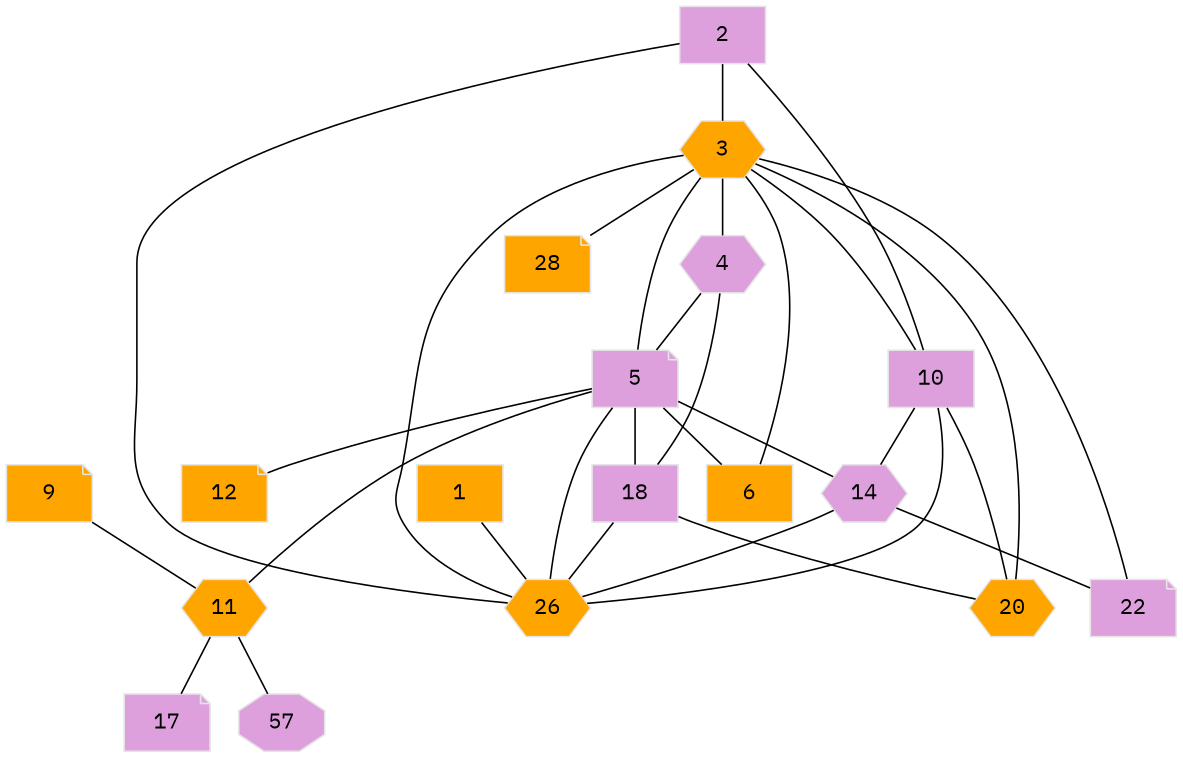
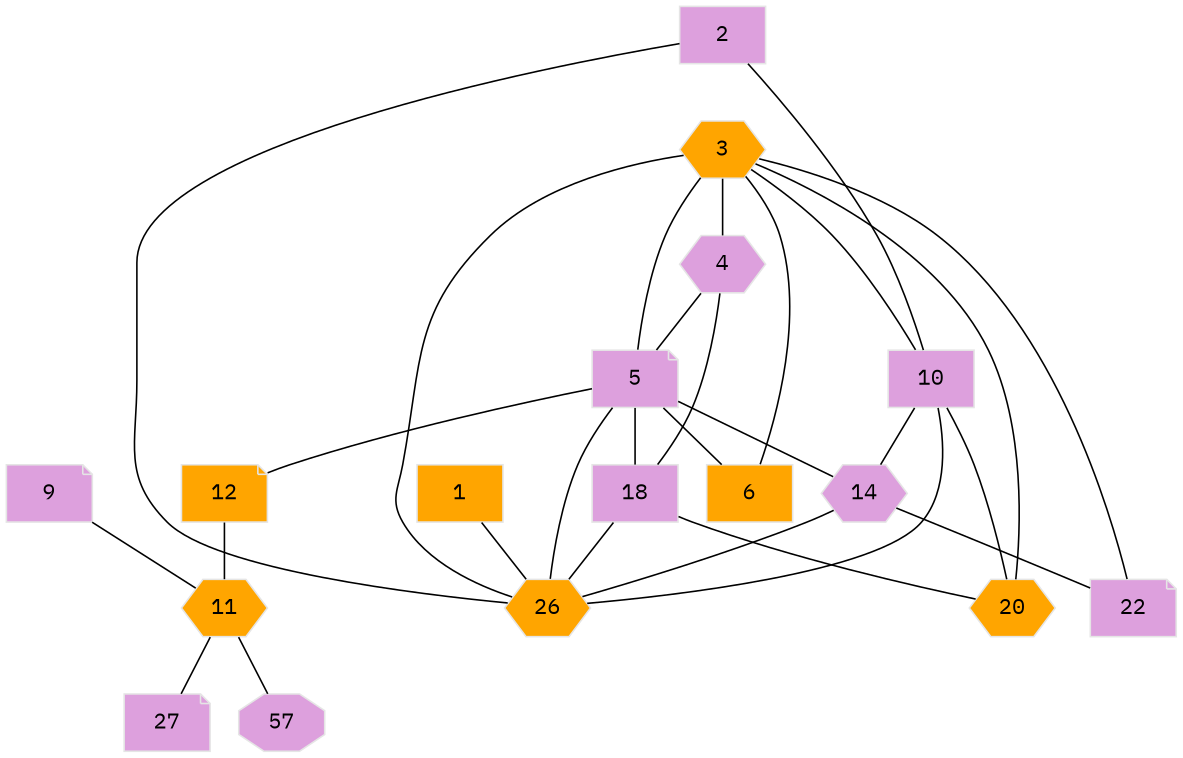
edge "2" -- "3": removed
node "28": removed
edge "5" -- "11": now "12" -- "11"
node "9": fillcolor orange -> plum
node "17": label "17" -> "27"
